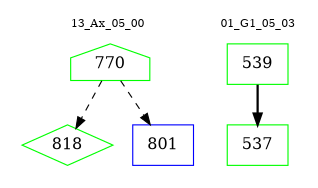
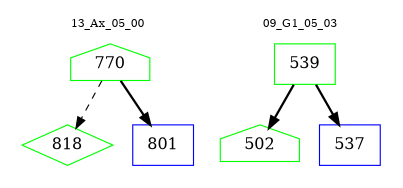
cluster "01_G1_05_03": label "01_G1_05_03" -> "09_G1_05_03"
edge "770" -> "801": style dashed -> bold
node "537": color green -> blue
node "502": added
